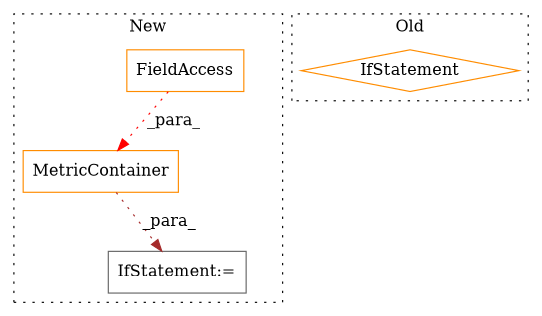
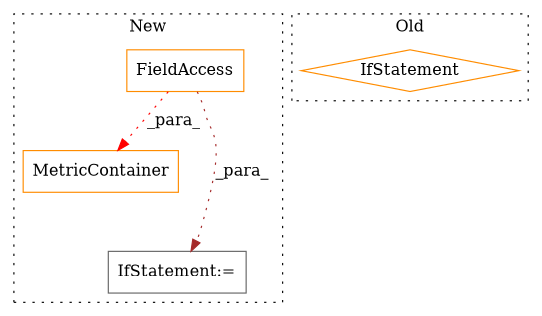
edge "MetricContainer" -> "IfStatement:=": now "FieldAccess" -> "IfStatement:="
